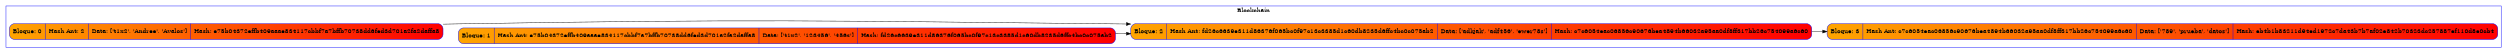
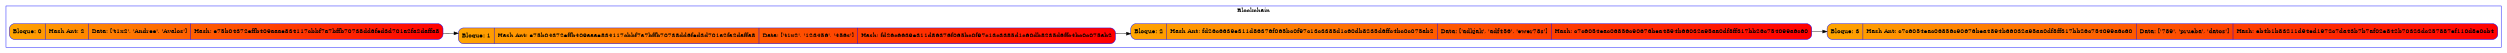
edge "Bloque: 0" -> "Bloque: 2": now "Bloque: 0" -> "Bloque: 1"
